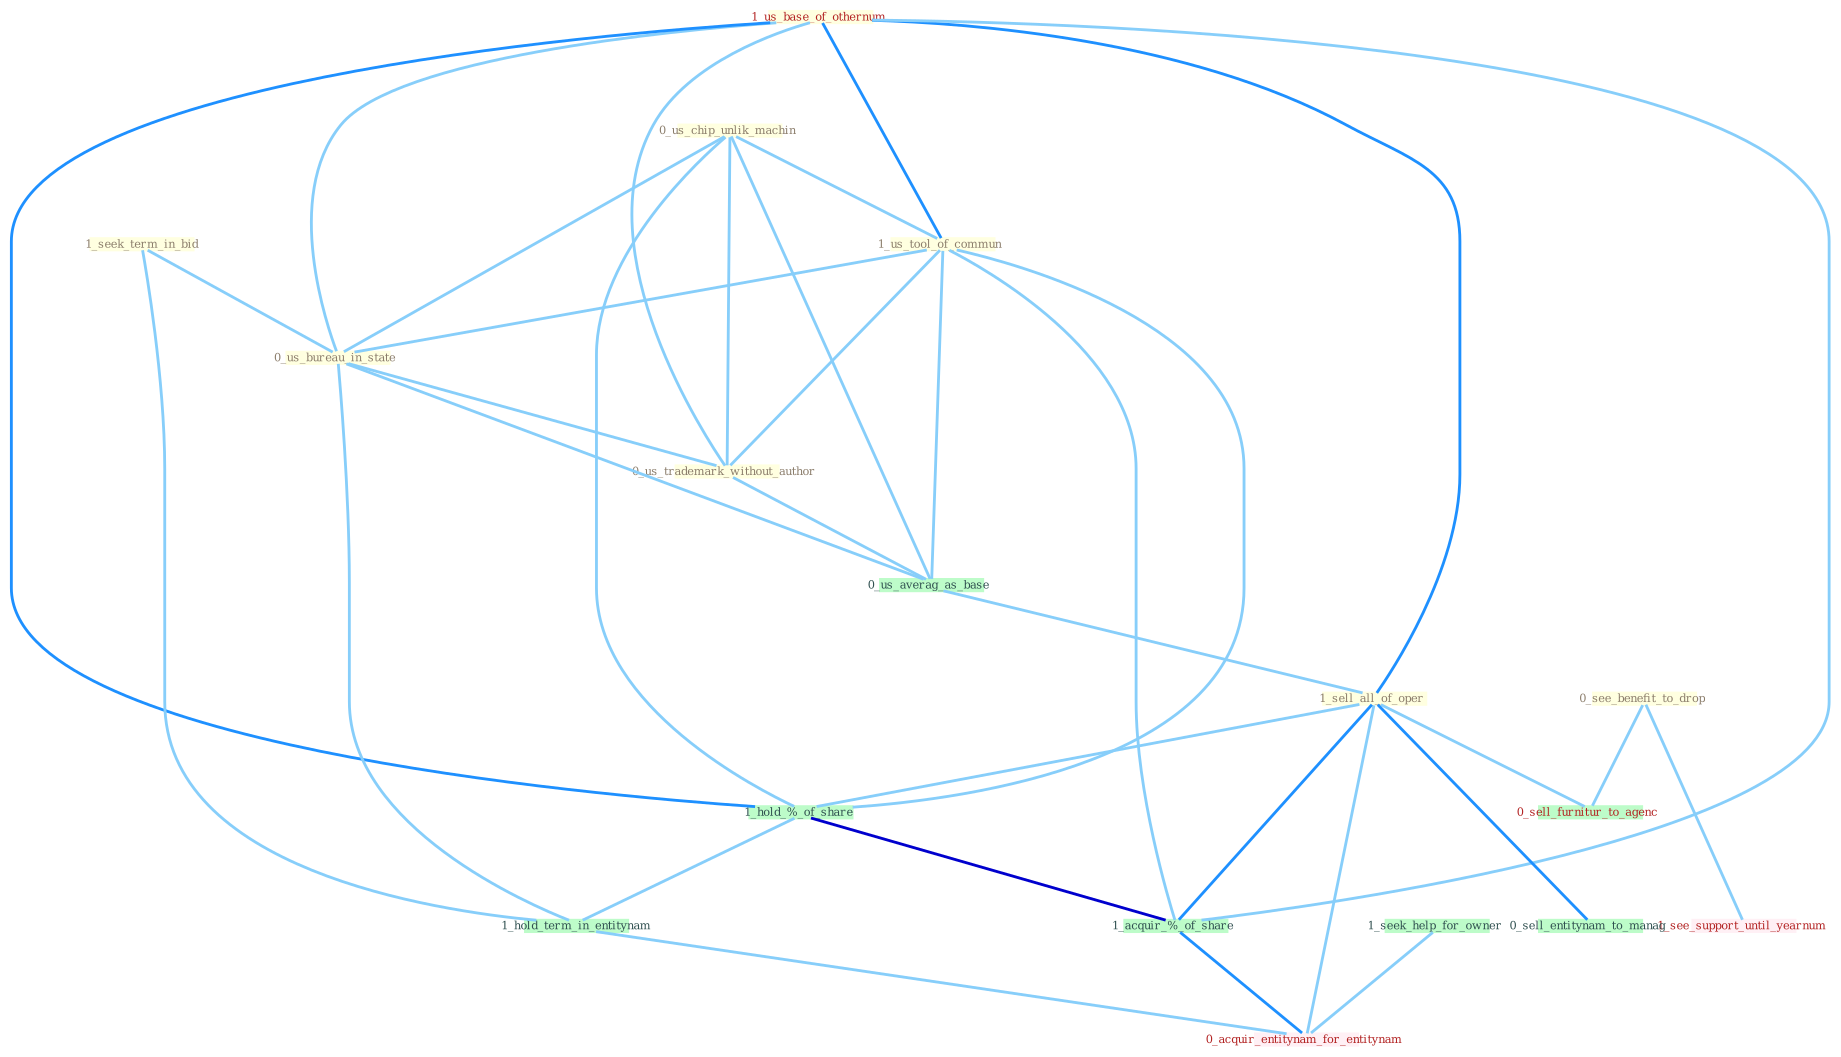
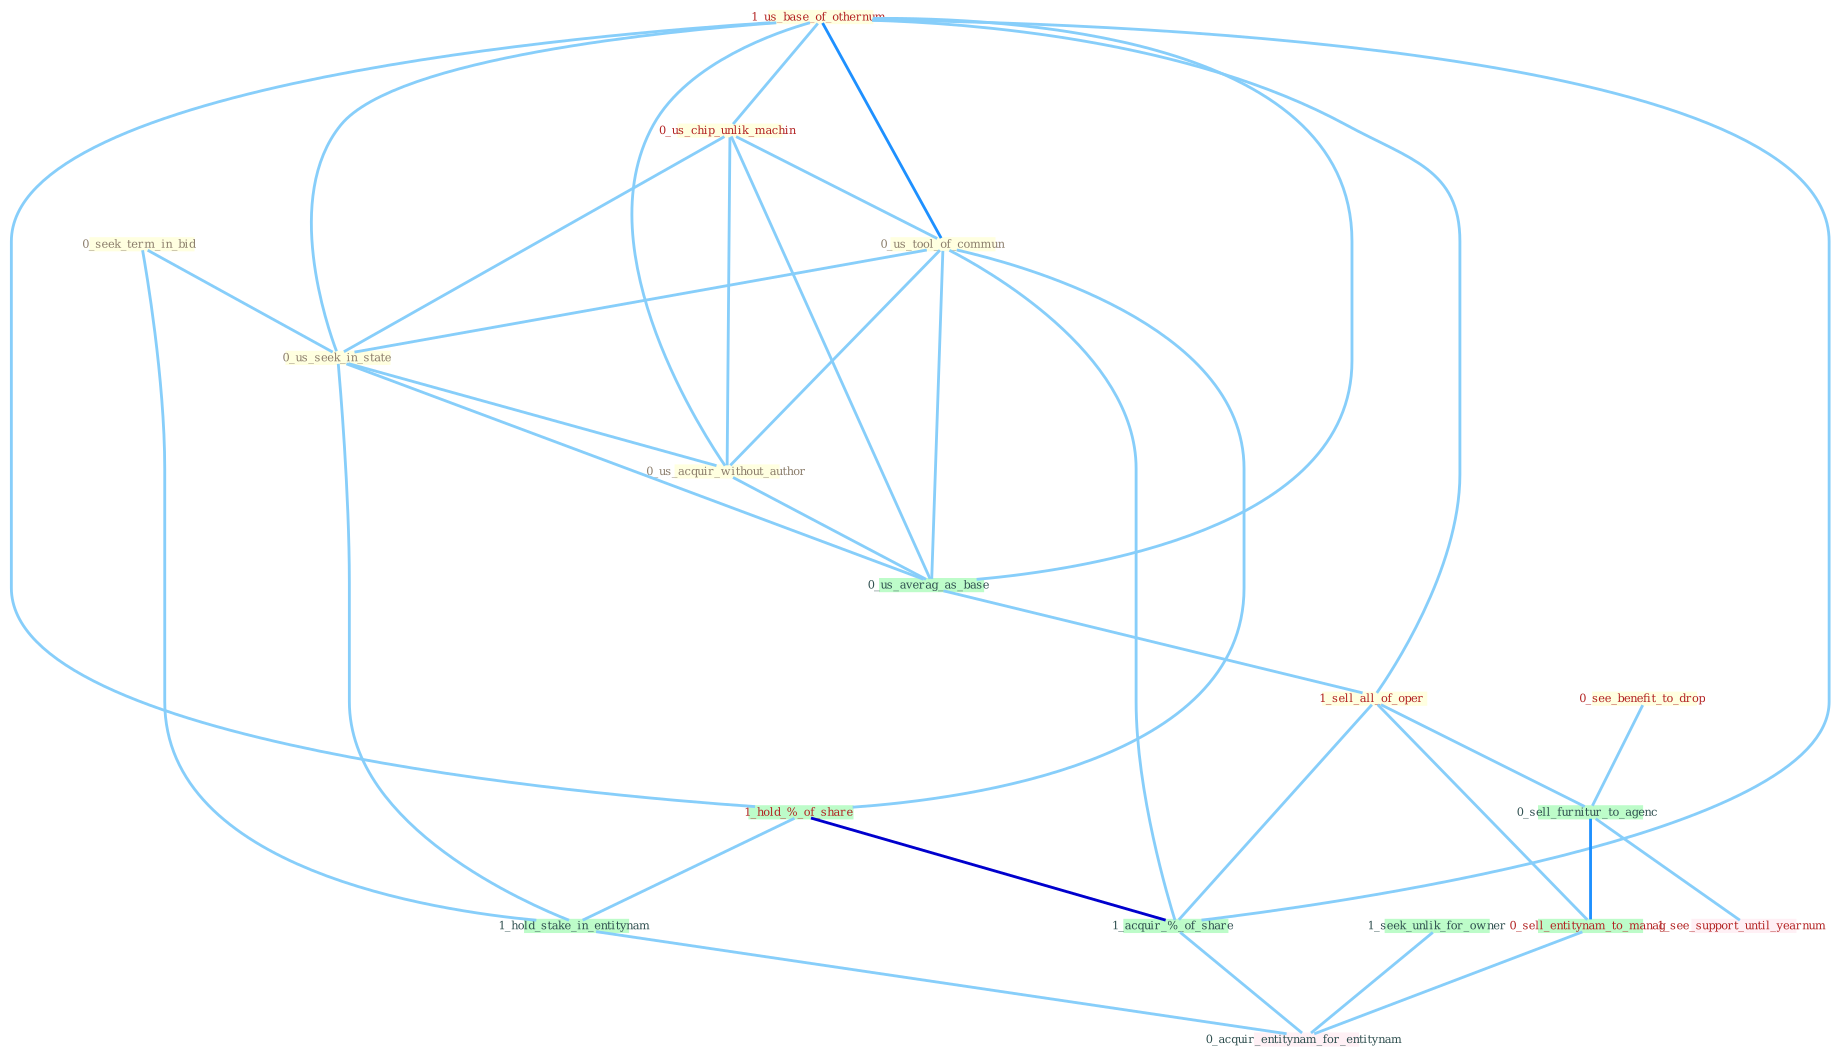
node "0_us_chip_unlik_machin": fontcolor #8b7d6b -> #b22222
edge "1_us_base_of_othernum" -- "1_sell_all_of_oper": color #1e90ff -> #87cefa
node "1_seek_term_in_bid": label "1_seek_term_in_bid" -> "0_seek_term_in_bid"
node "1_us_tool_of_commun": label "1_us_tool_of_commun" -> "0_us_tool_of_commun"
edge "1_us_base_of_othernum" -- "0_us_averag_as_base": added
node "0_us_bureau_in_state": label "0_us_bureau_in_state" -> "0_us_seek_in_state"
edge "1_us_base_of_othernum" -- "1_hold_%_of_share": color #1e90ff -> #87cefa
node "0_us_trademark_without_author": label "0_us_trademark_without_author" -> "0_us_acquir_without_author"
edge "0_us_chip_unlik_machin" -- "1_hold_%_of_share": now "0_us_chip_unlik_machin" -- "1_us_base_of_othernum"
node "1_sell_all_of_oper": fontcolor #8b7d6b -> #b22222
node "0_see_benefit_to_drop": fontcolor #8b7d6b -> #b22222
edge "1_sell_all_of_oper" -- "1_hold_%_of_share": removed
edge "0_see_benefit_to_drop" -- "1_see_support_until_yearnum": now "0_sell_furnitur_to_agenc" -- "1_see_support_until_yearnum"
node "1_hold_%_of_share": fontcolor #2f4f4f -> #b22222
edge "1_sell_all_of_oper" -- "1_acquir_%_of_share": color #1e90ff -> #87cefa
edge "1_sell_all_of_oper" -- "0_sell_entitynam_to_manag": color #1e90ff -> #87cefa
node "0_sell_furnitur_to_agenc": fontcolor #b22222 -> #2f4f4f
edge "1_sell_all_of_oper" -- "0_acquir_entitynam_for_entitynam": now "0_sell_entitynam_to_manag" -- "0_acquir_entitynam_for_entitynam"
edge "0_sell_furnitur_to_agenc" -- "0_sell_entitynam_to_manag": added
node "1_hold_term_in_entitynam": label "1_hold_term_in_entitynam" -> "1_hold_stake_in_entitynam"
node "1_seek_help_for_owner": label "1_seek_help_for_owner" -> "1_seek_unlik_for_owner"
node "0_sell_entitynam_to_manag": fontcolor #2f4f4f -> #b22222
edge "1_acquir_%_of_share" -- "0_acquir_entitynam_for_entitynam": color #1e90ff -> #87cefa
node "0_acquir_entitynam_for_entitynam": fontcolor #b22222 -> #2f4f4f
